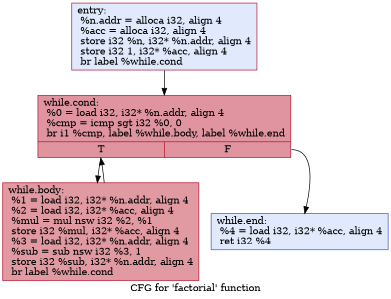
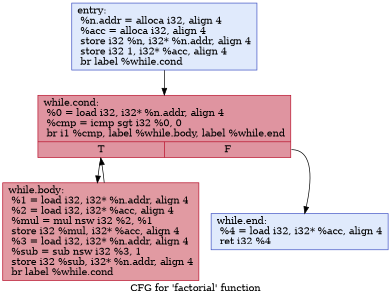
node "entry:": color #b70d28ff -> #3d50c3ff
